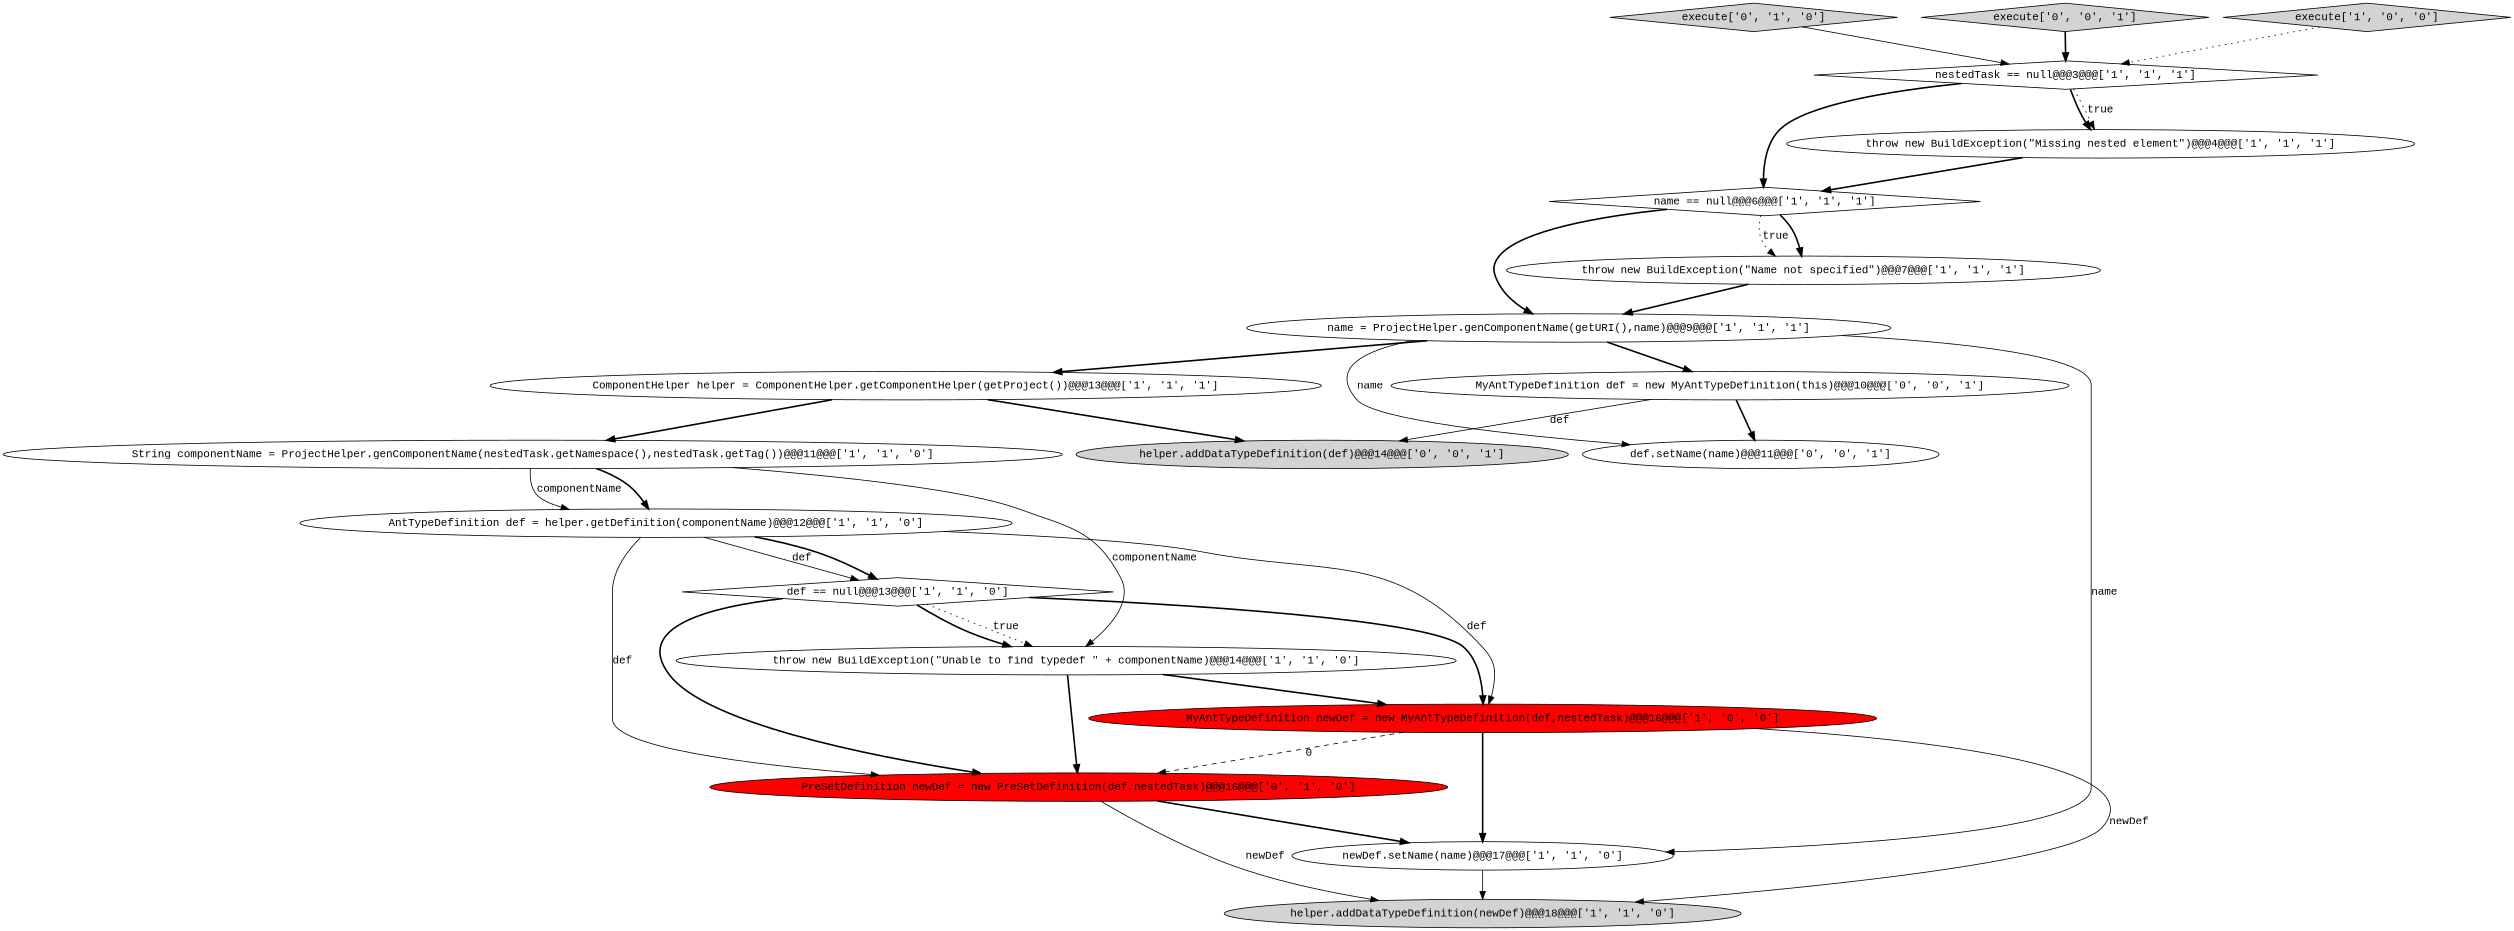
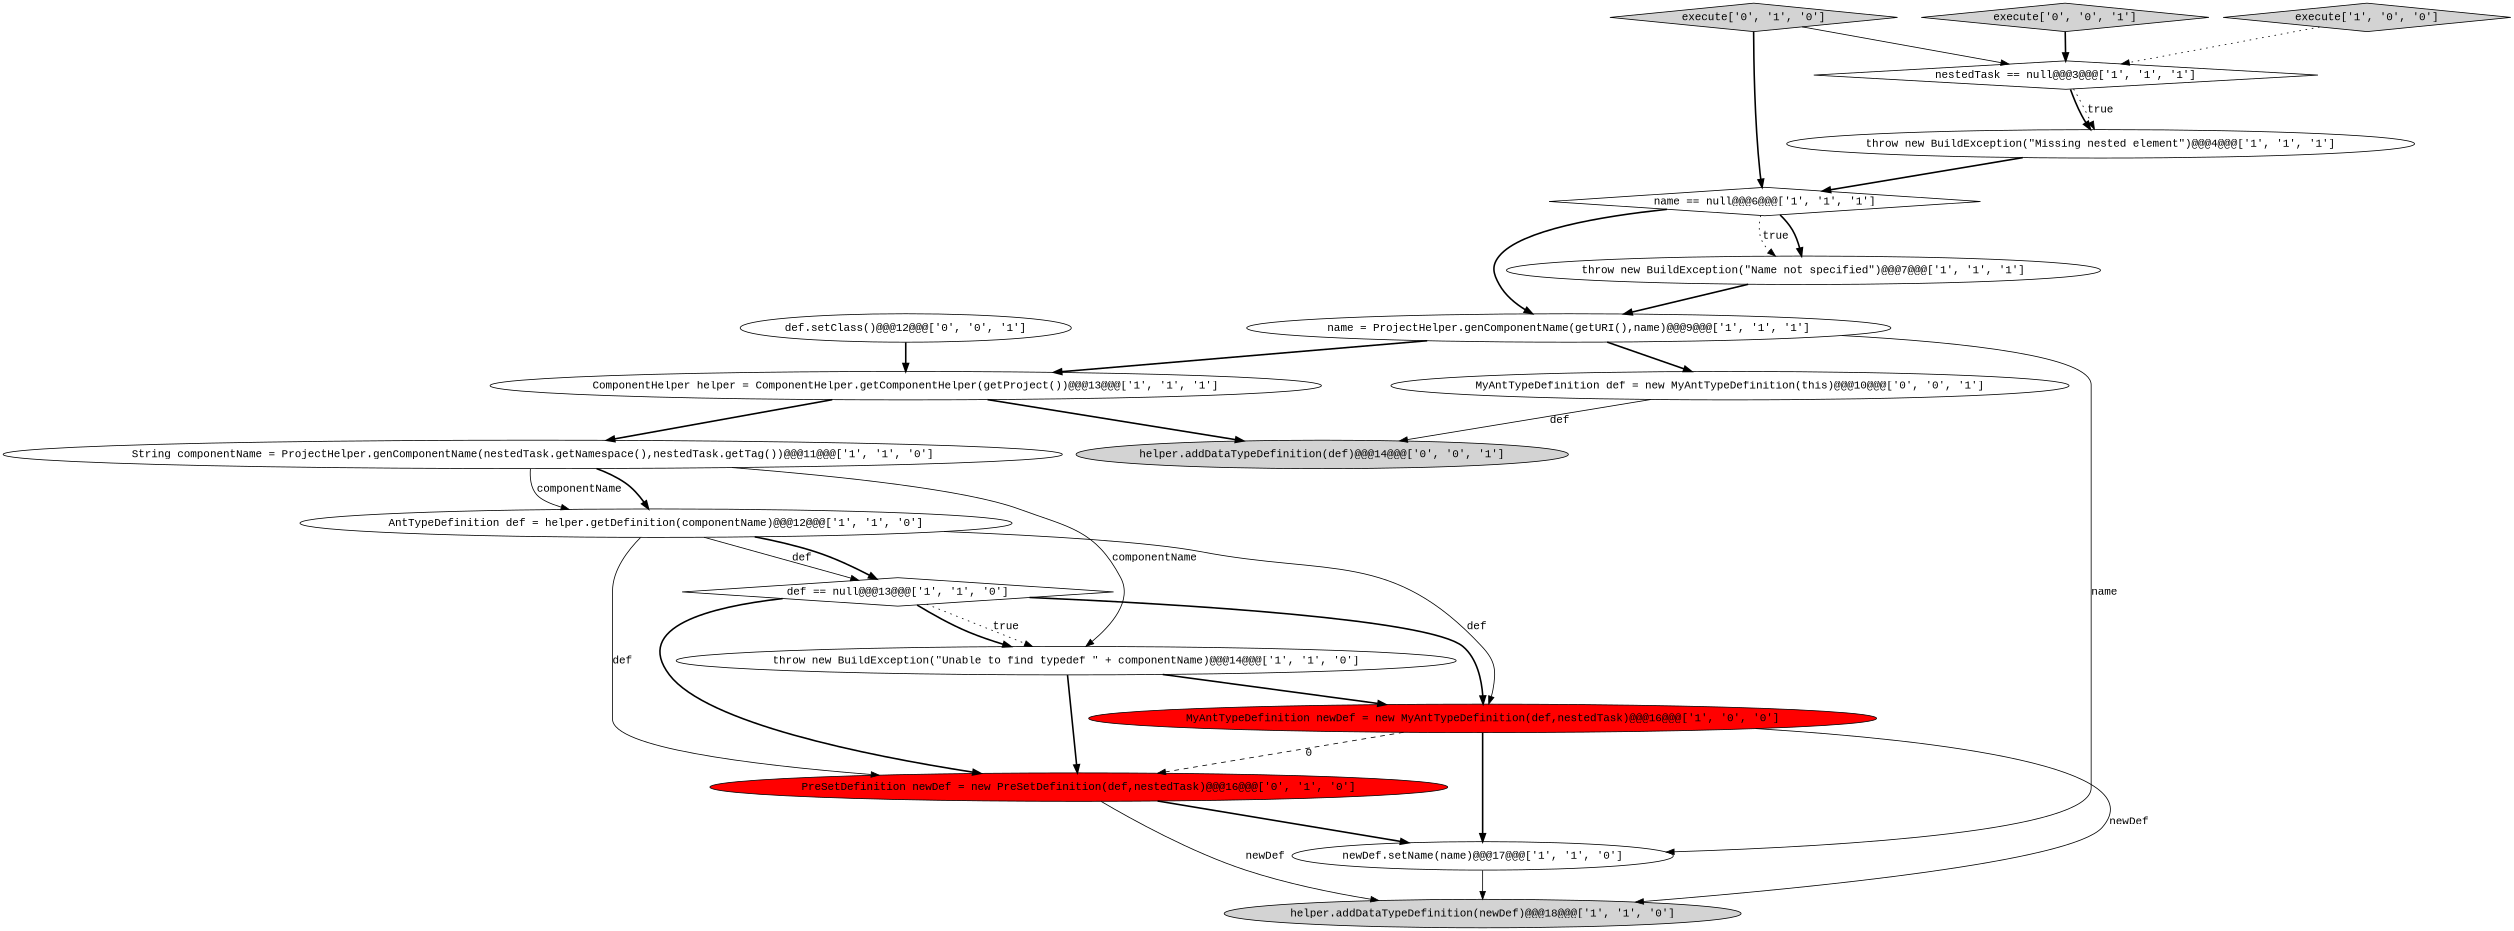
edge "nestedTask == null@@@3@@@['1', '1', '1']" -> "name == null@@@6@@@['1', '1', '1']": now "execute['0', '1', '0']" -> "name == null@@@6@@@['1', '1', '1']"
node "def.setClass()@@@12@@@['0', '0', '1']": added
node "def.setName(name)@@@11@@@['0', '0', '1']": removed
